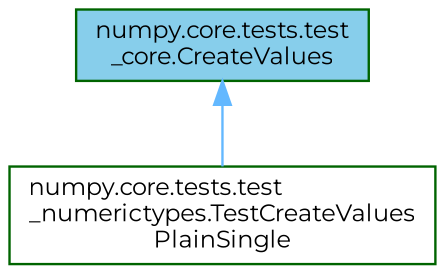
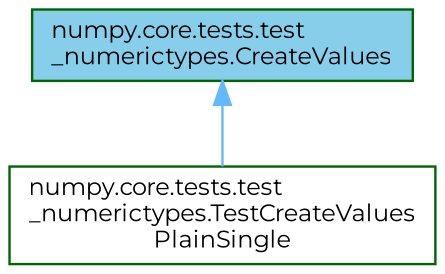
node "numpy.core.tests.test _core.CreateValues": label "numpy.core.tests.test _core.CreateValues" -> "numpy.core.tests.test _numerictypes.CreateValues"
